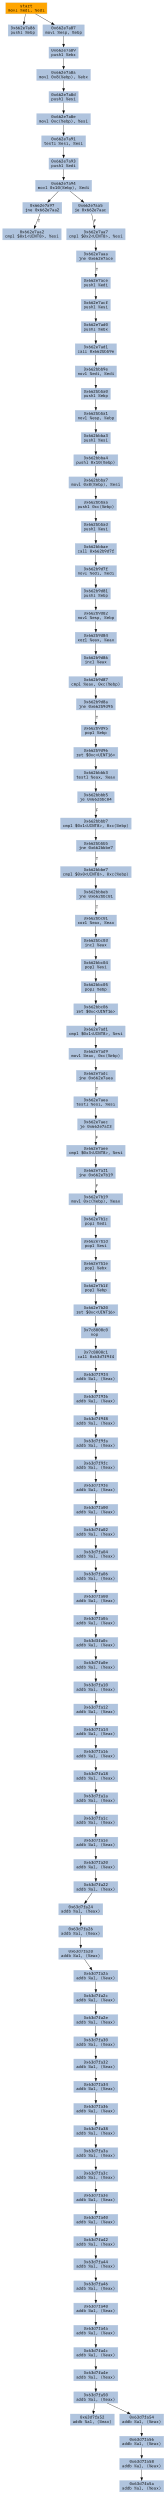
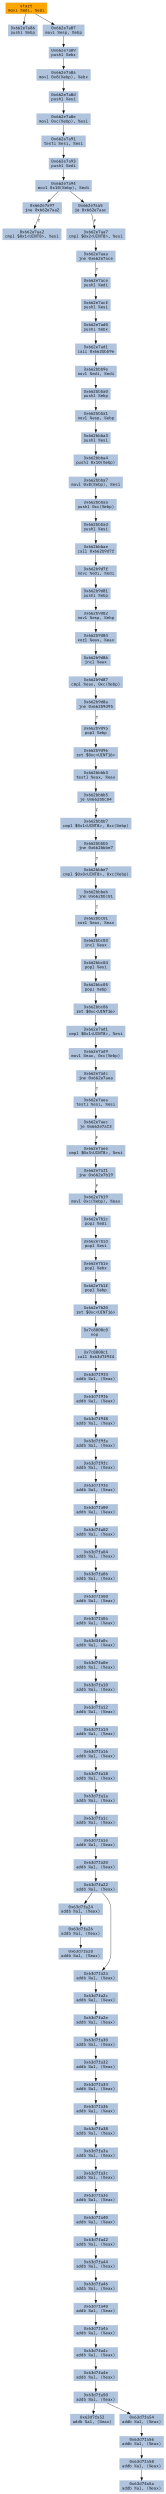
edge "0x63d7fa28 addb %al, (%eax)" -> "0x63d7fa2a addb %al, (%eax)": now "0x63d7fa22 addb %al, (%eax)" -> "0x63d7fa2a addb %al, (%eax)"
